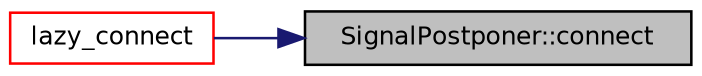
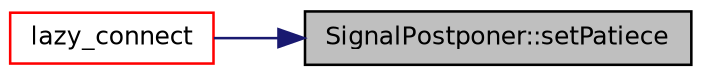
node "SignalPostponer::connect": label "SignalPostponer::connect" -> "SignalPostponer::setPatiece"
